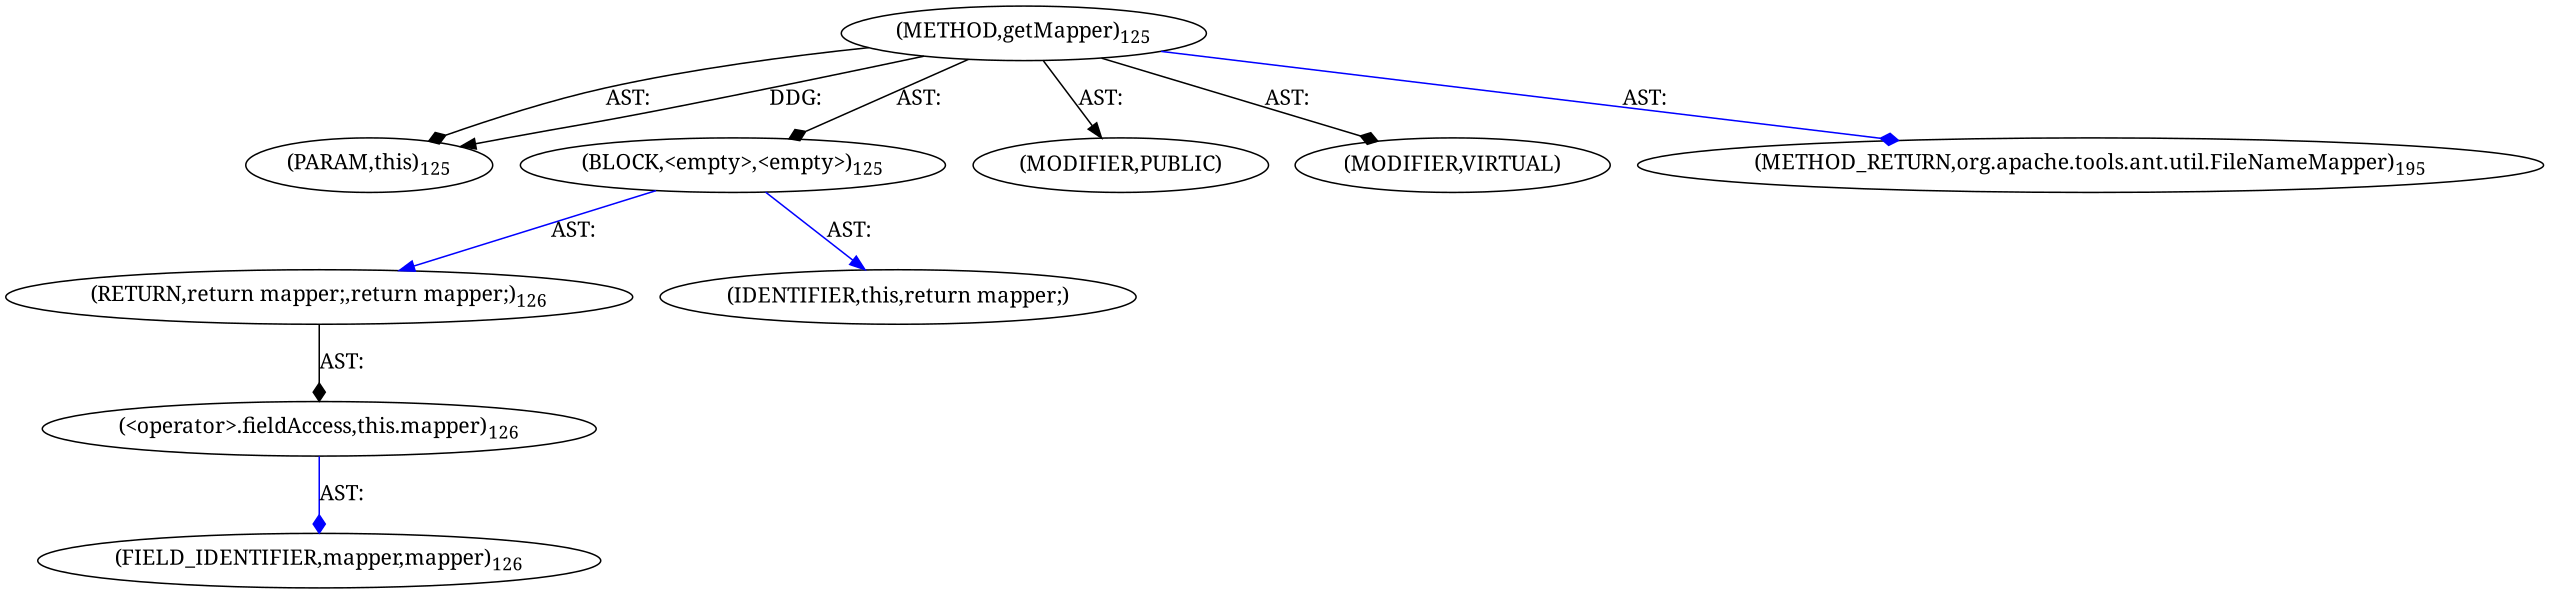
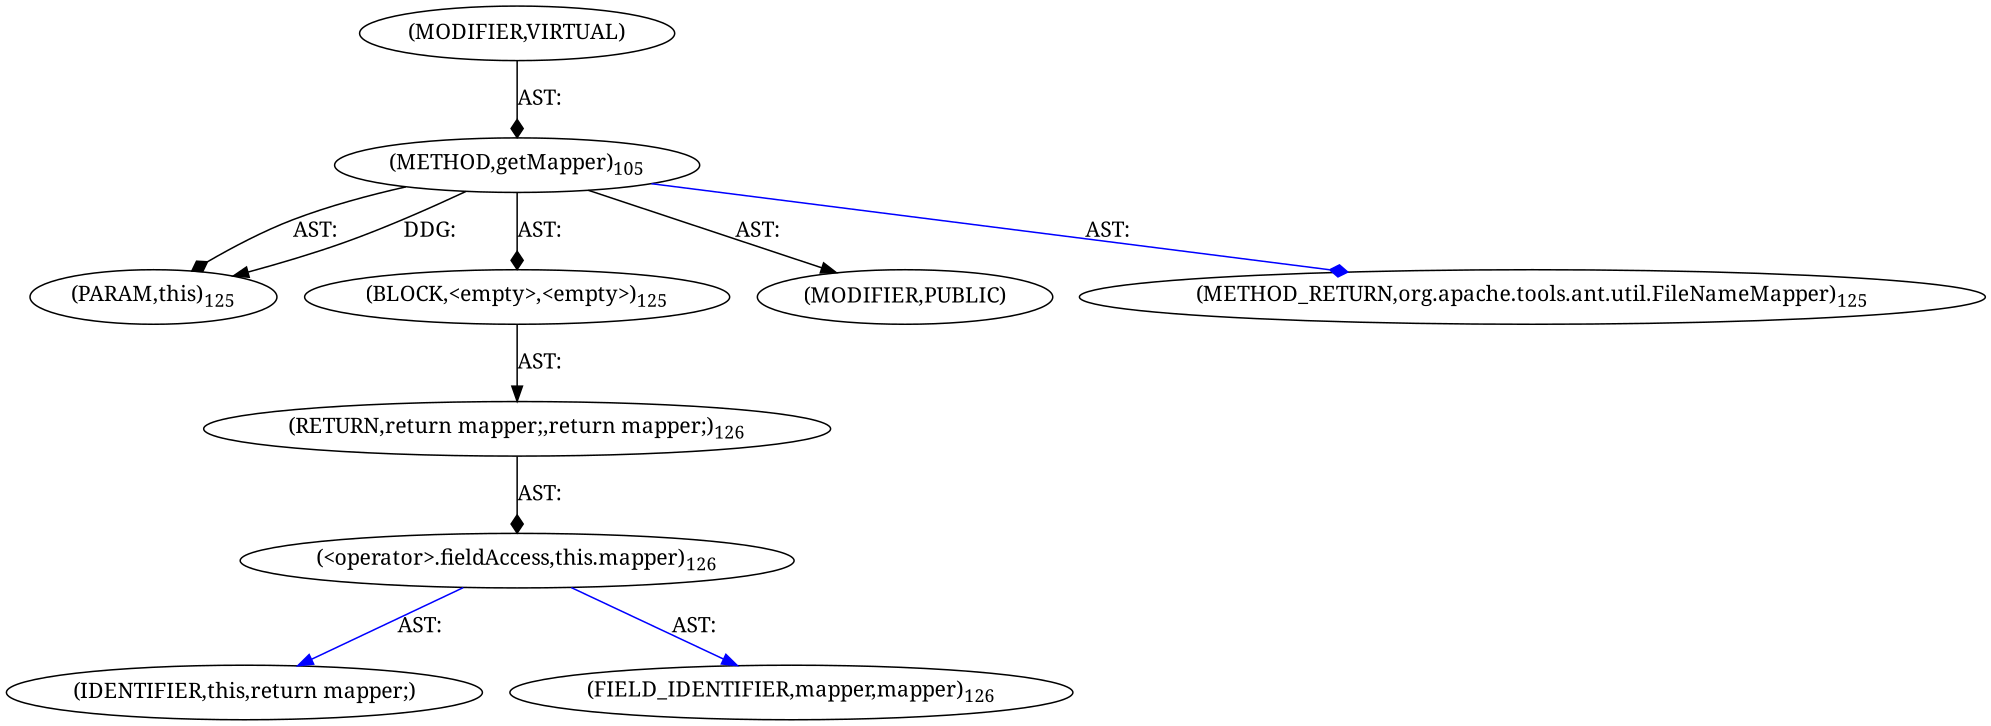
node "(METHOD,getMapper)": text "125" -> "105"
edge "(METHOD,getMapper)" -> "(MODIFIER,VIRTUAL)": reversed
node "(METHOD_RETURN,org.apache.tools.ant.util.FileNameMapper)": text "195" -> "125"
edge "(BLOCK,<empty>,<empty>)" -> "(IDENTIFIER,this,return mapper;)": now "(<operator>.fieldAccess,this.mapper)" -> "(IDENTIFIER,this,return mapper;)"
edge "(BLOCK,<empty>,<empty>)" -> "(RETURN,return mapper;,return mapper;)": color blue -> black
edge "(<operator>.fieldAccess,this.mapper)" -> "(FIELD_IDENTIFIER,mapper,mapper)": arrowhead diamond -> normal
